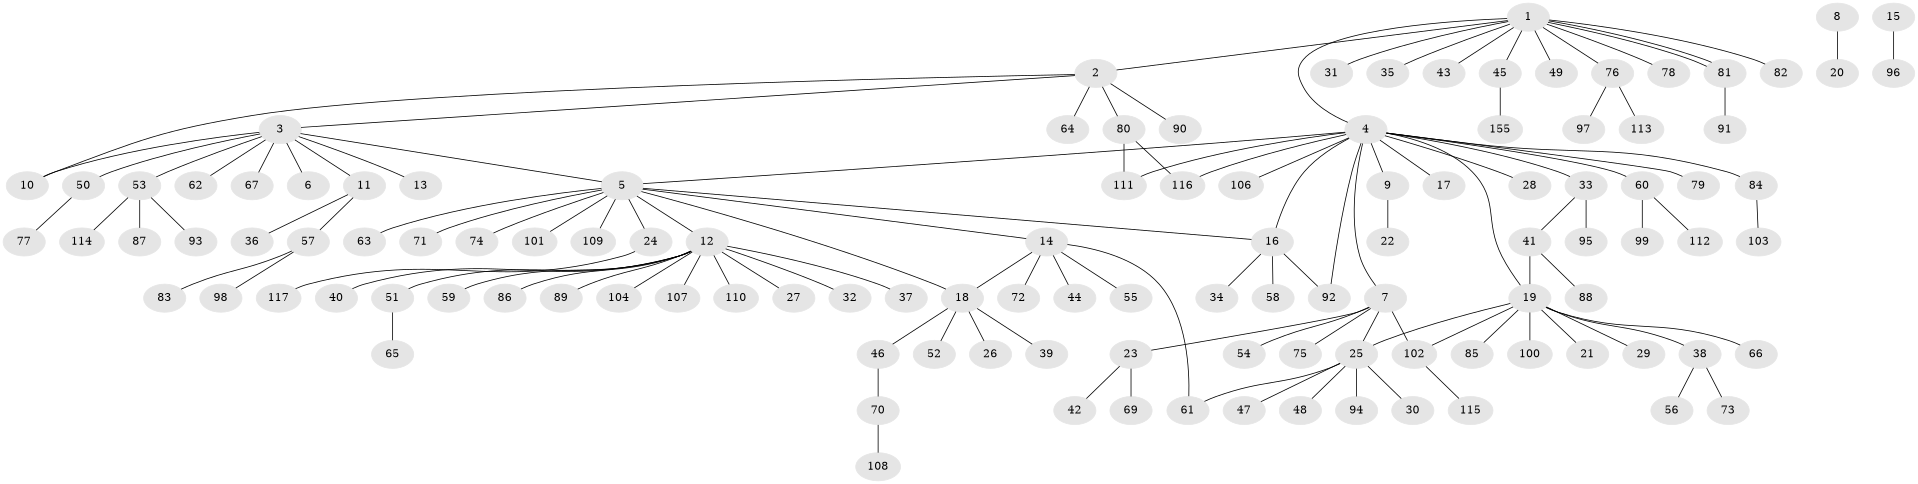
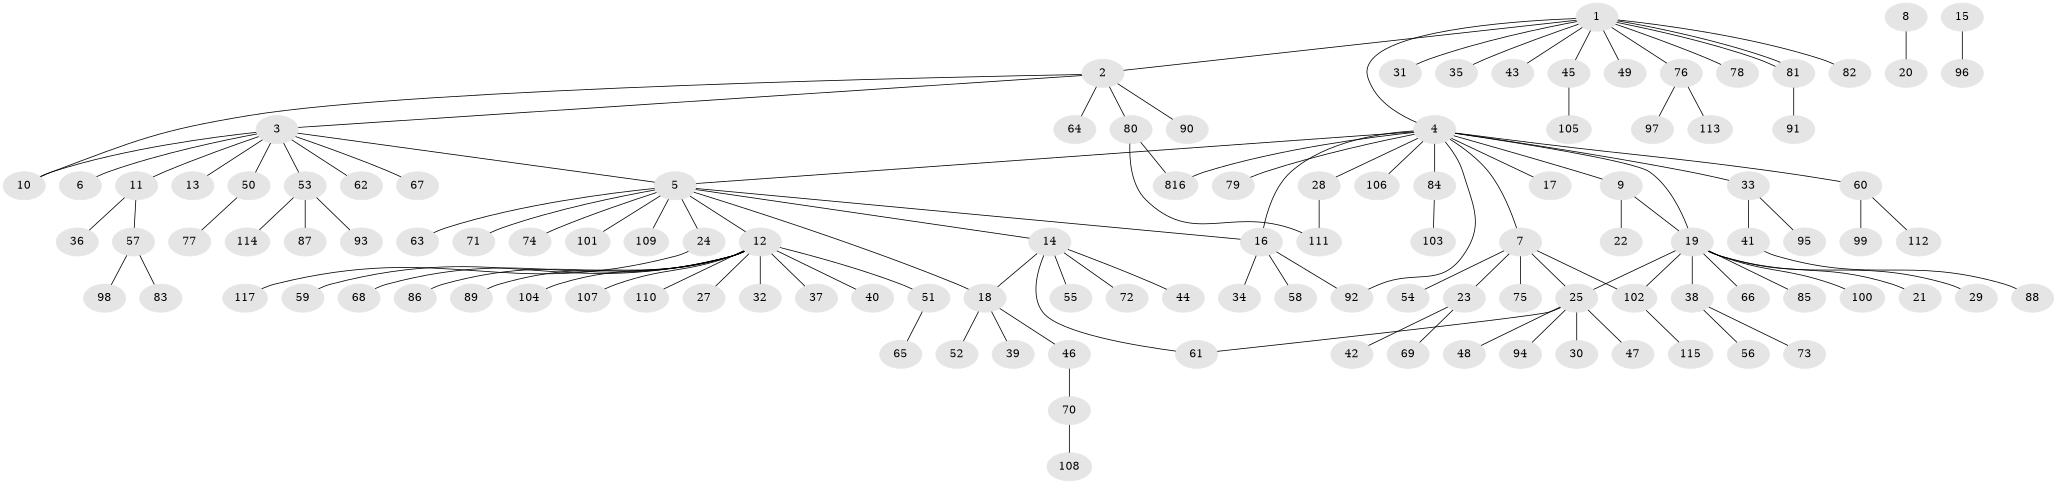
node "155": label "155" -> "105"
edge "4" -- "111": now "28" -- "111"
node "116": label "116" -> "816"
edge "41" -- "19": now "9" -- "19"
node "68": added
node "26": removed
